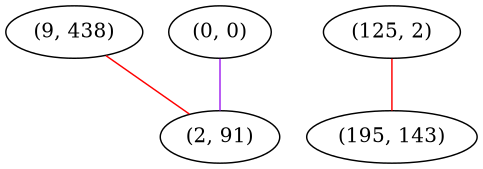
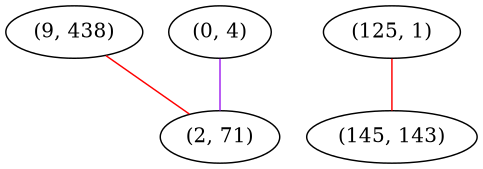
node "(0, 0)": label "(0, 0)" -> "(0, 4)"
node "(125, 2)": label "(125, 2)" -> "(125, 1)"
node "(2, 91)": label "(2, 91)" -> "(2, 71)"
node "(195, 143)": label "(195, 143)" -> "(145, 143)"
